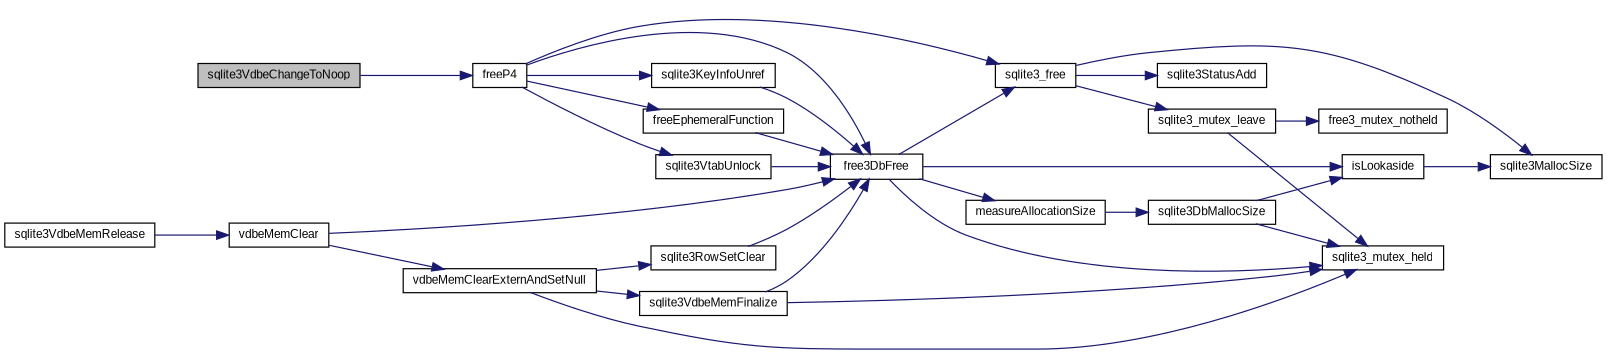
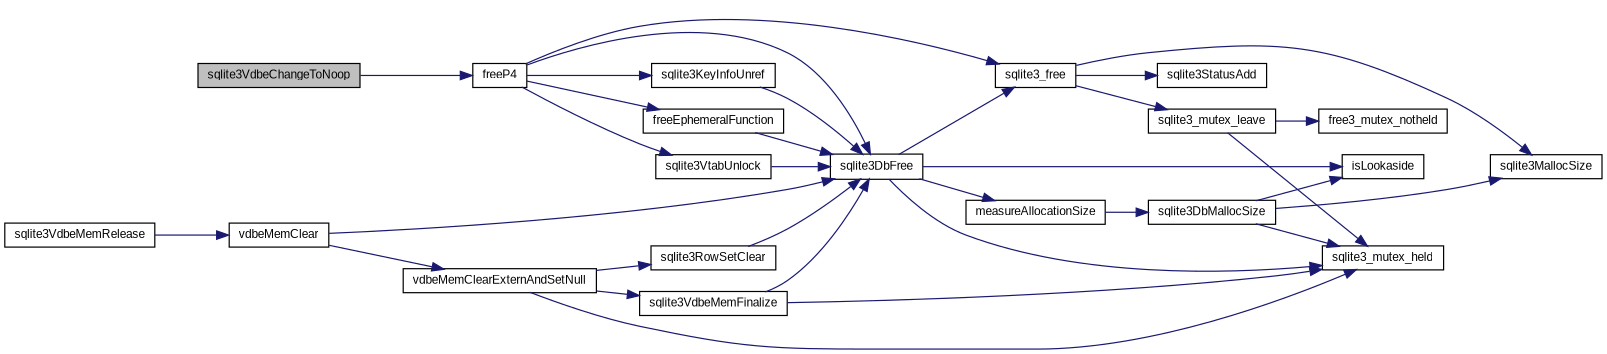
node "free3DbFree": label "free3DbFree" -> "sqlite3DbFree"
edge "isLookaside" -> "sqlite3MallocSize": now "sqlite3DbMallocSize" -> "sqlite3MallocSize"
